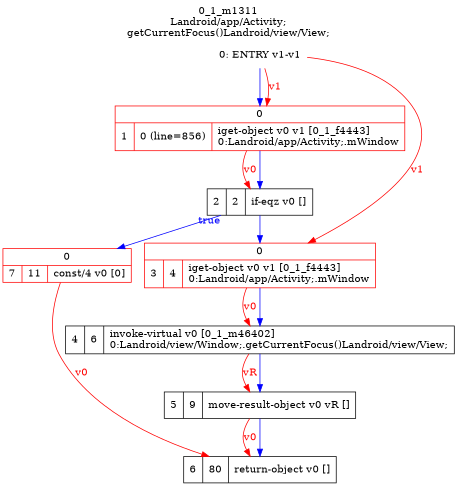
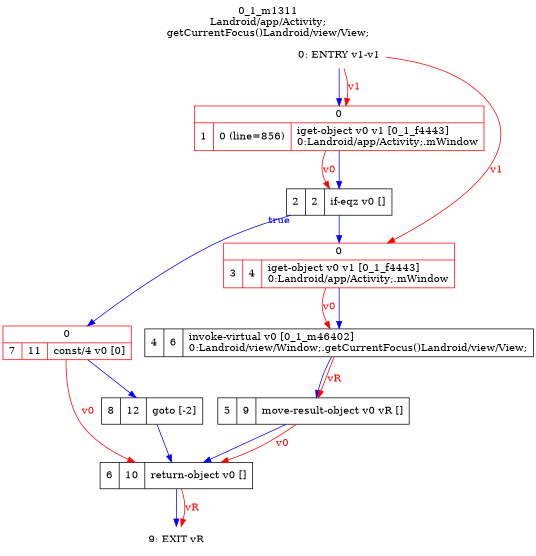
node "8": added
node "6": text "80" -> "10"
node "9: EXIT vR": added
